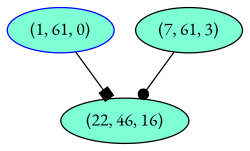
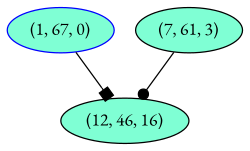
node "(1, 61, 0)": label "(1, 61, 0)" -> "(1, 67, 0)"
node "(22, 46, 16)": label "(22, 46, 16)" -> "(12, 46, 16)"
